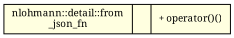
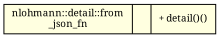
node "nlohmann::detail::from": text "+ operator()()" -> "+ detail()()"
